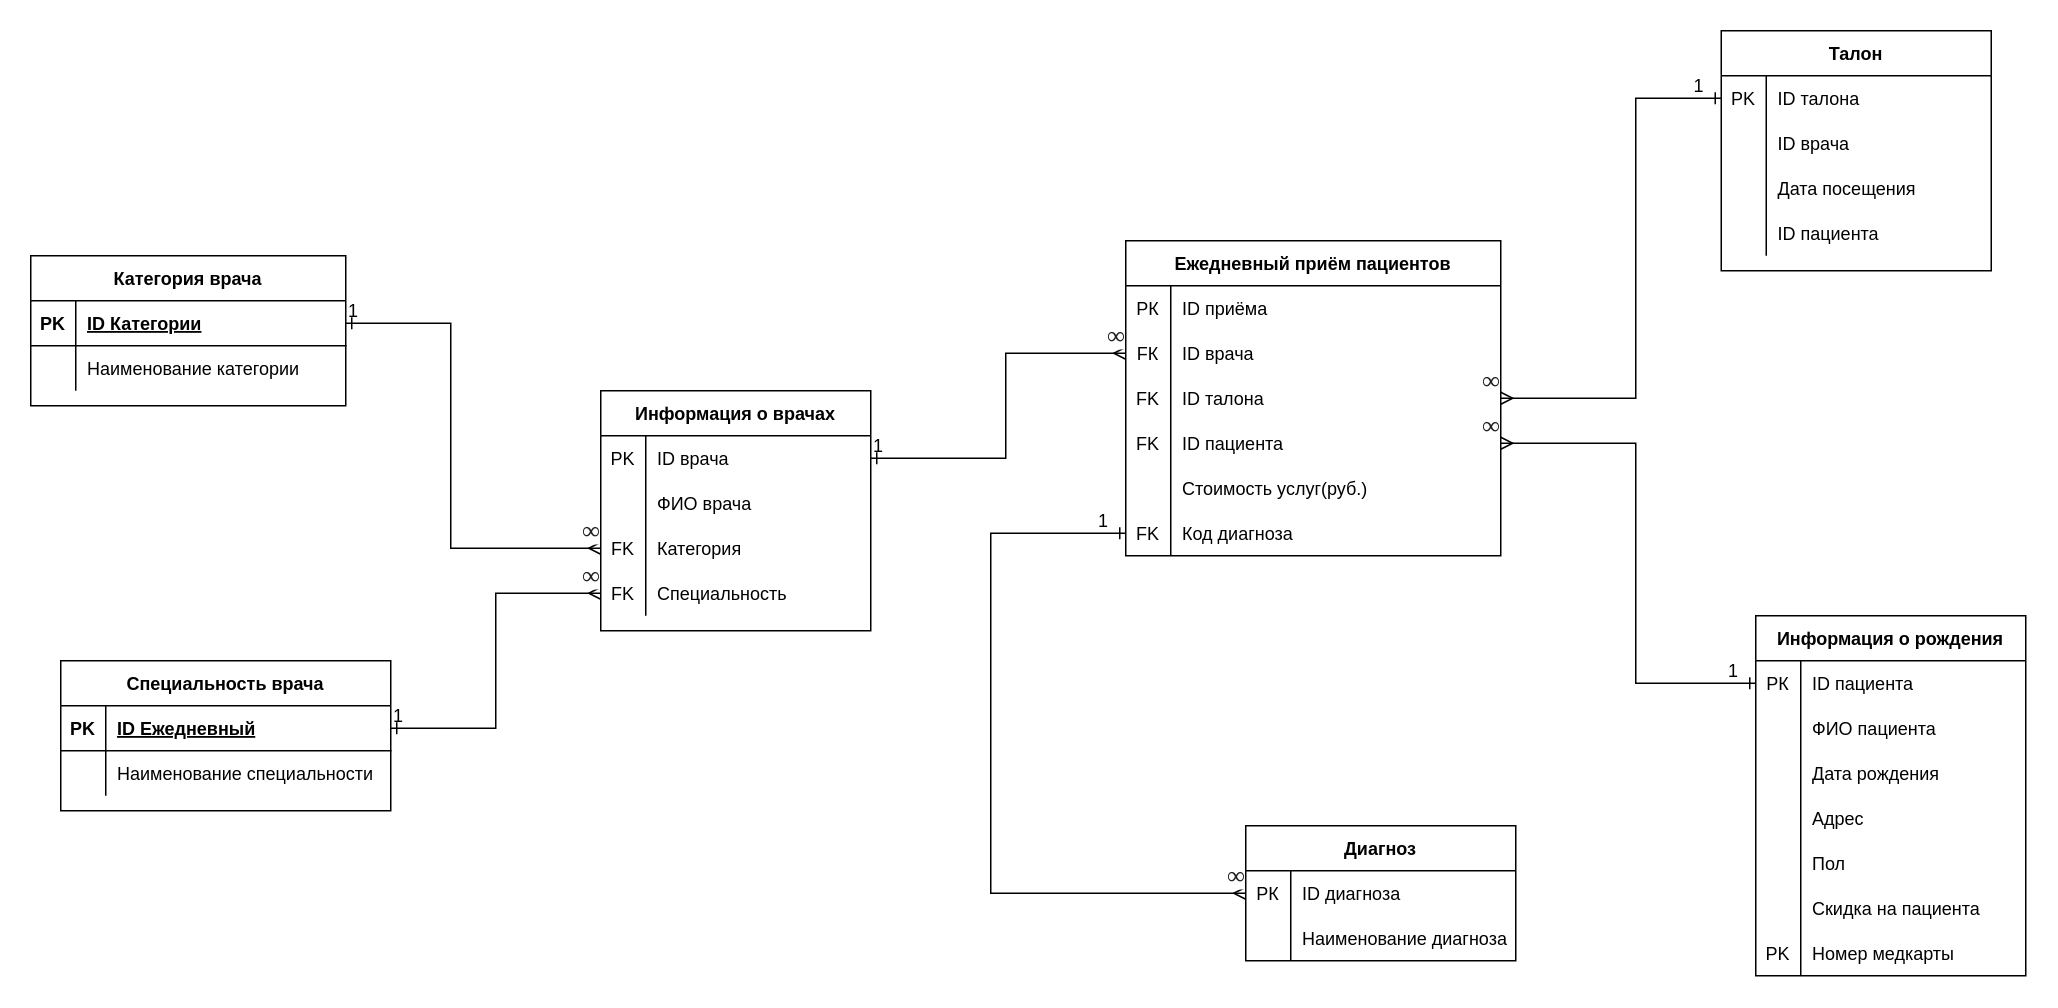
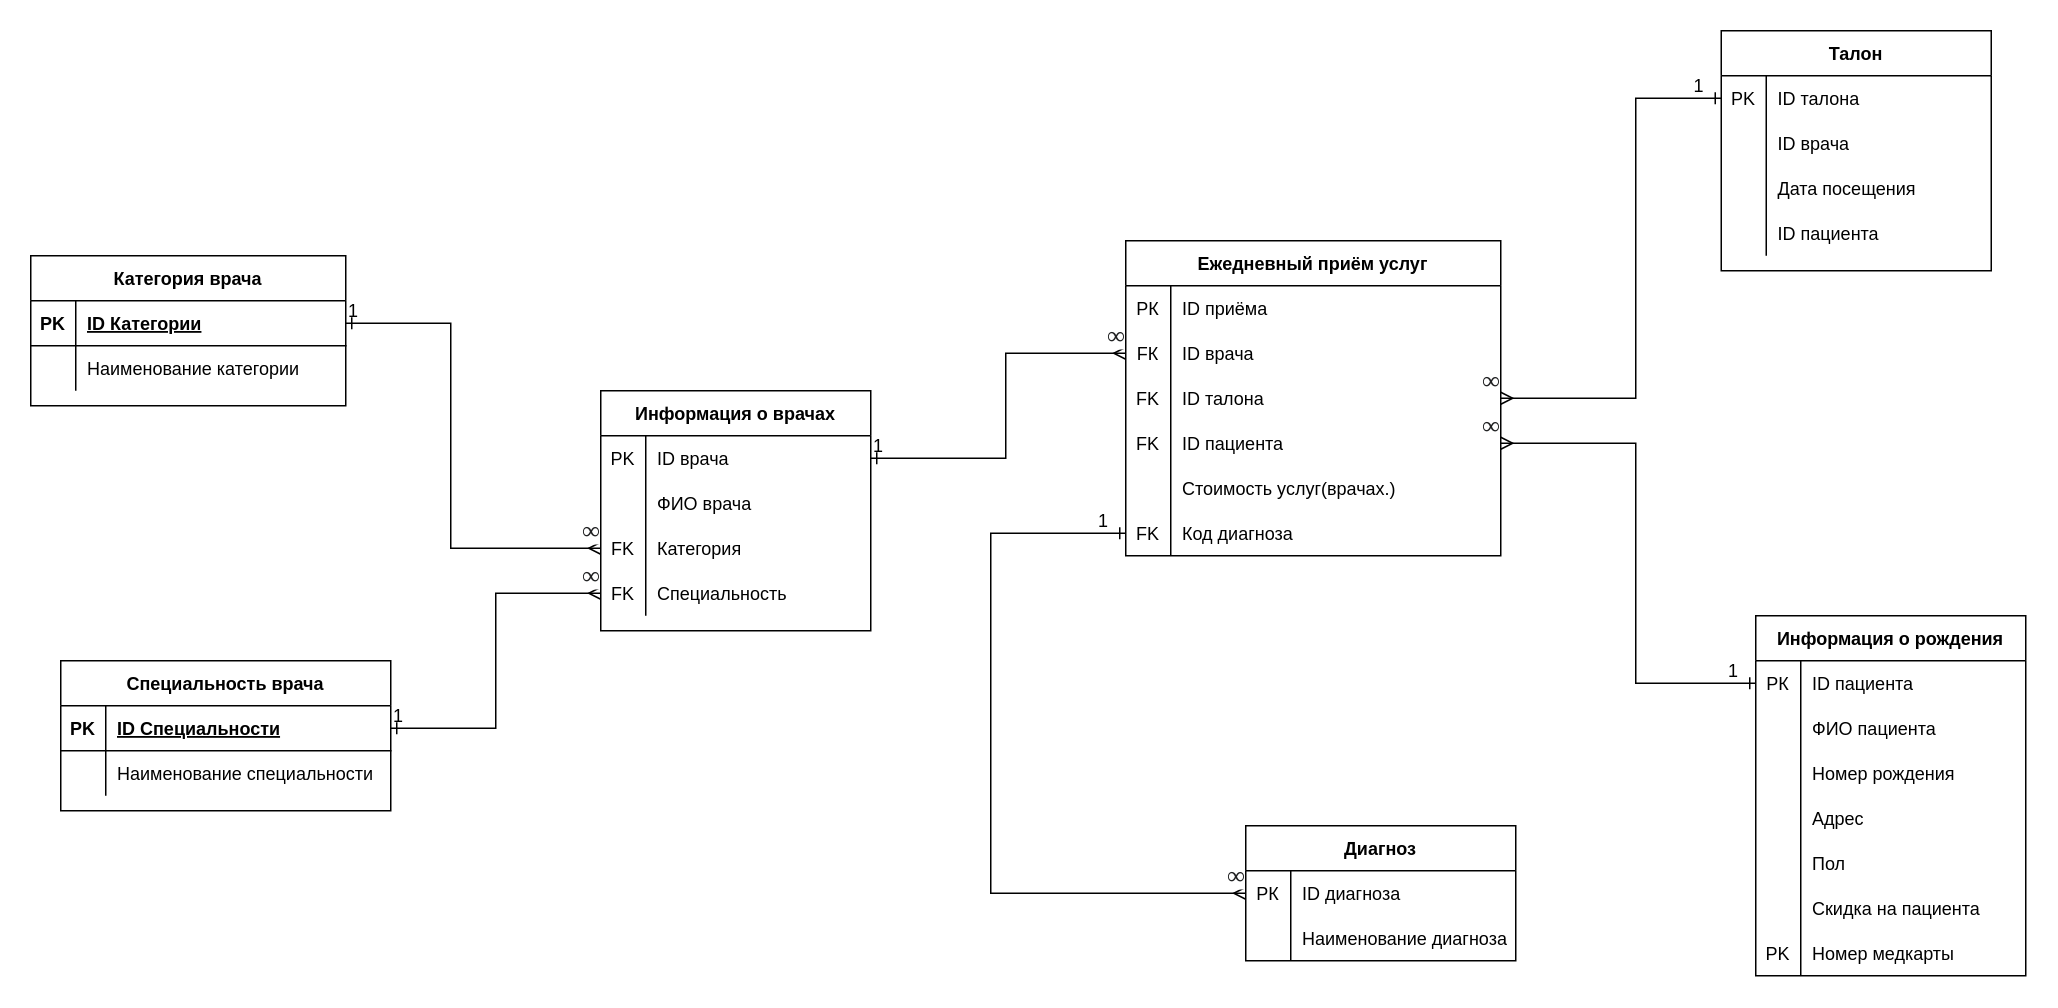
node "Ежедневный приём пациентов": label "Ежедневный приём пациентов" -> "Ежедневный приём услуг"
node "Стоимость услуг(руб.)": label "Стоимость услуг(руб.)" -> "Стоимость услуг(врачах.)"
node "ID Ежедневный": label "ID Ежедневный" -> "ID Специальности"
node "Дата рождения": label "Дата рождения" -> "Номер рождения"
